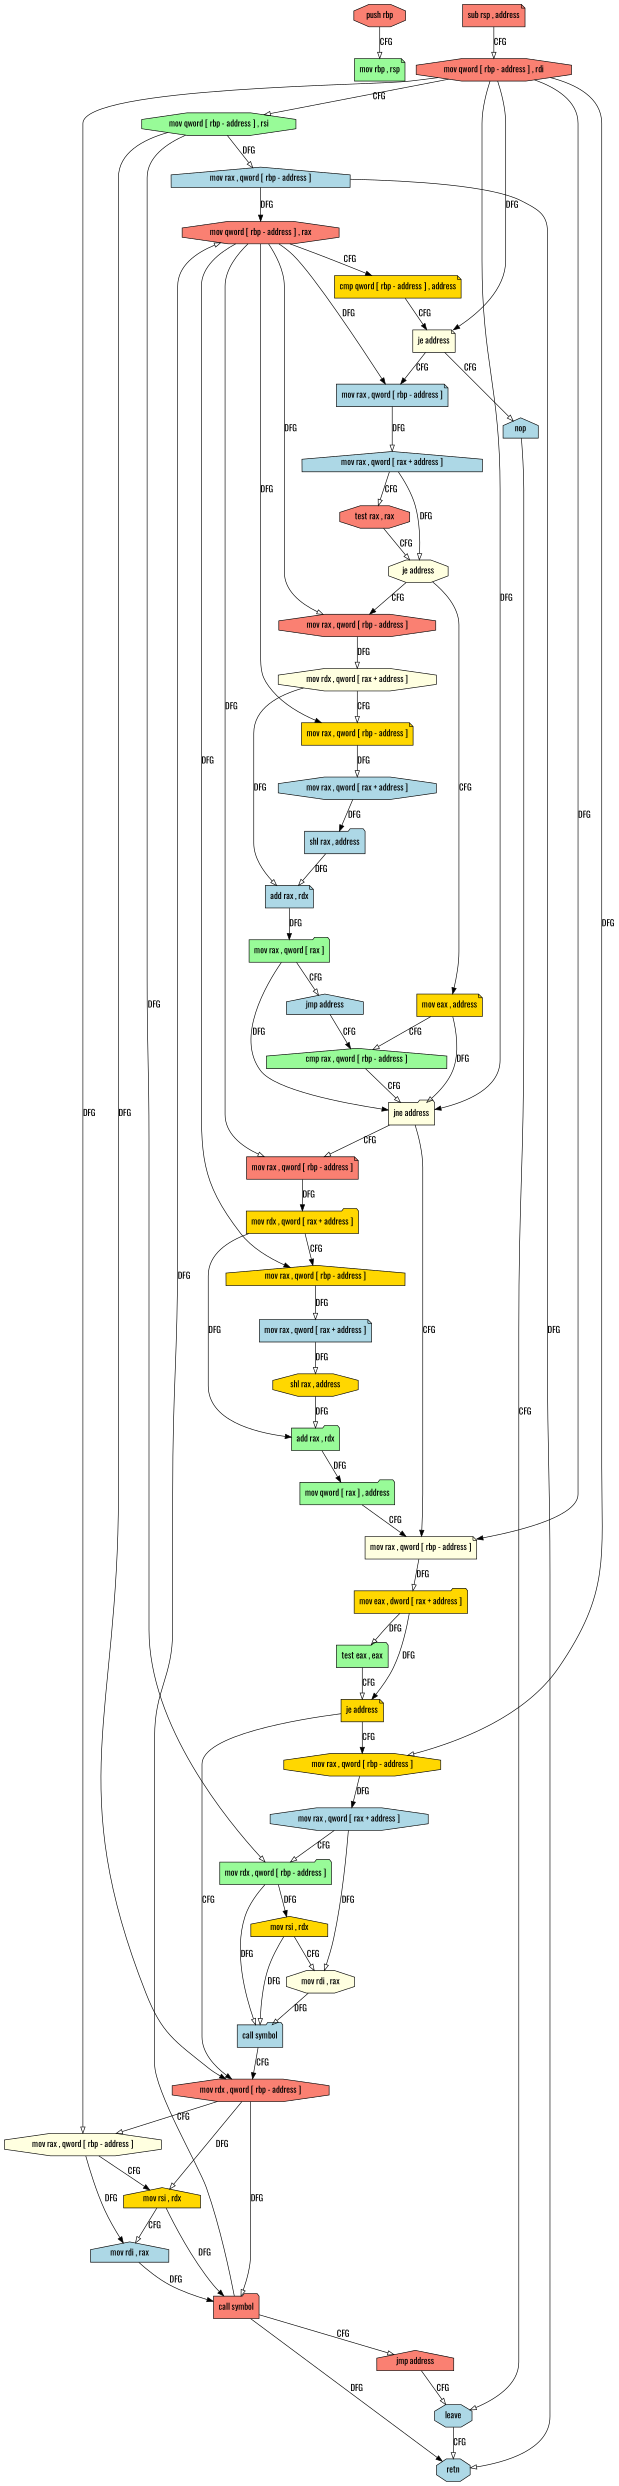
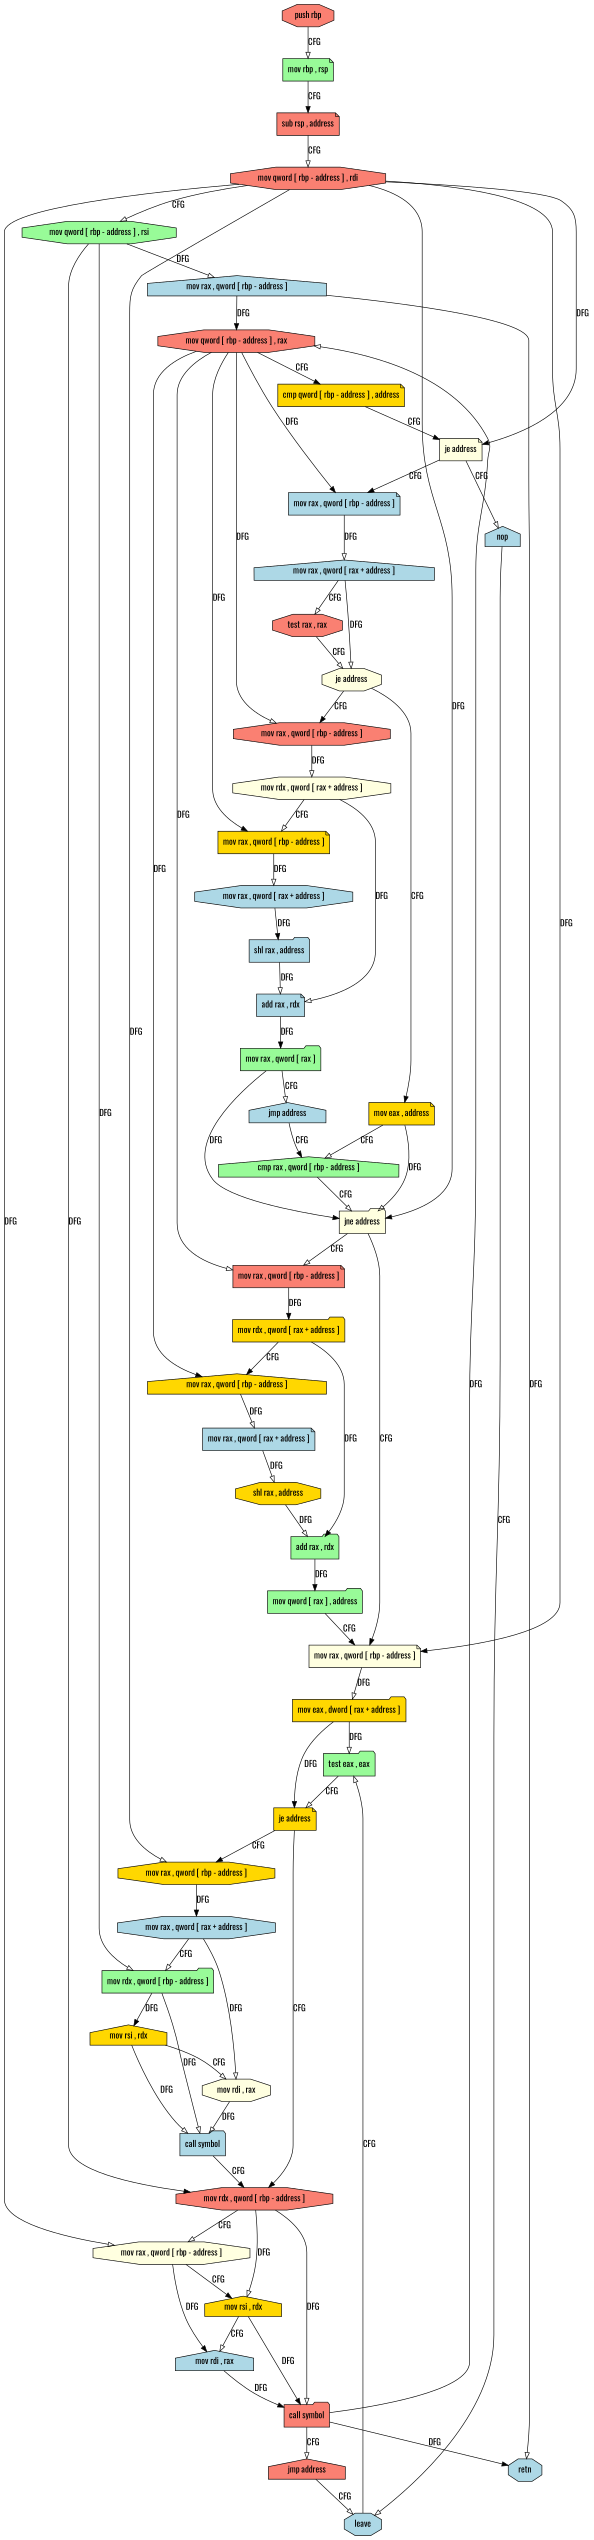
edge "mov rbp , rsp" -> "sub rsp , address": added, label "CFG"
edge "leave" -> "retn": now "leave" -> "test eax , eax"
